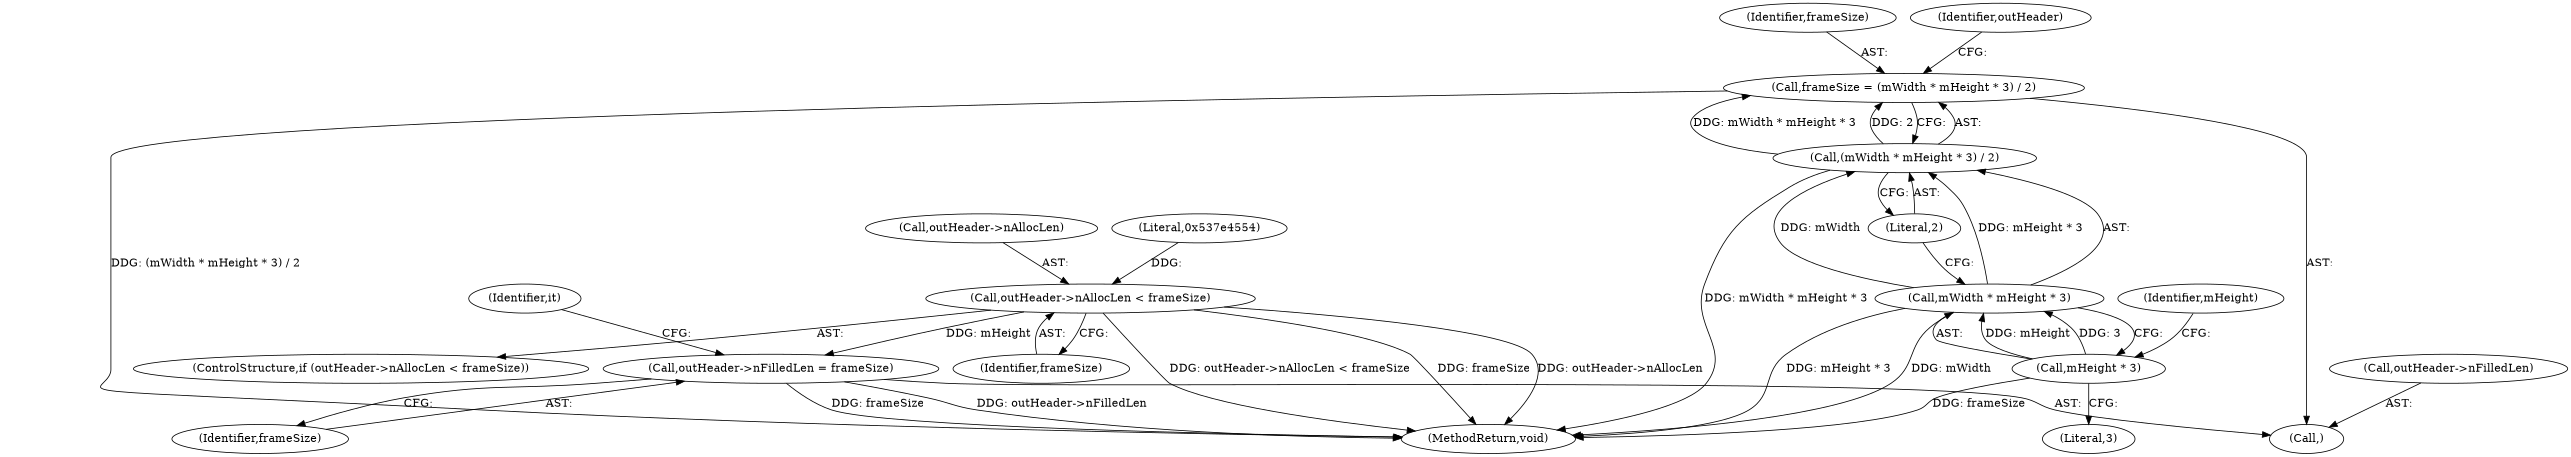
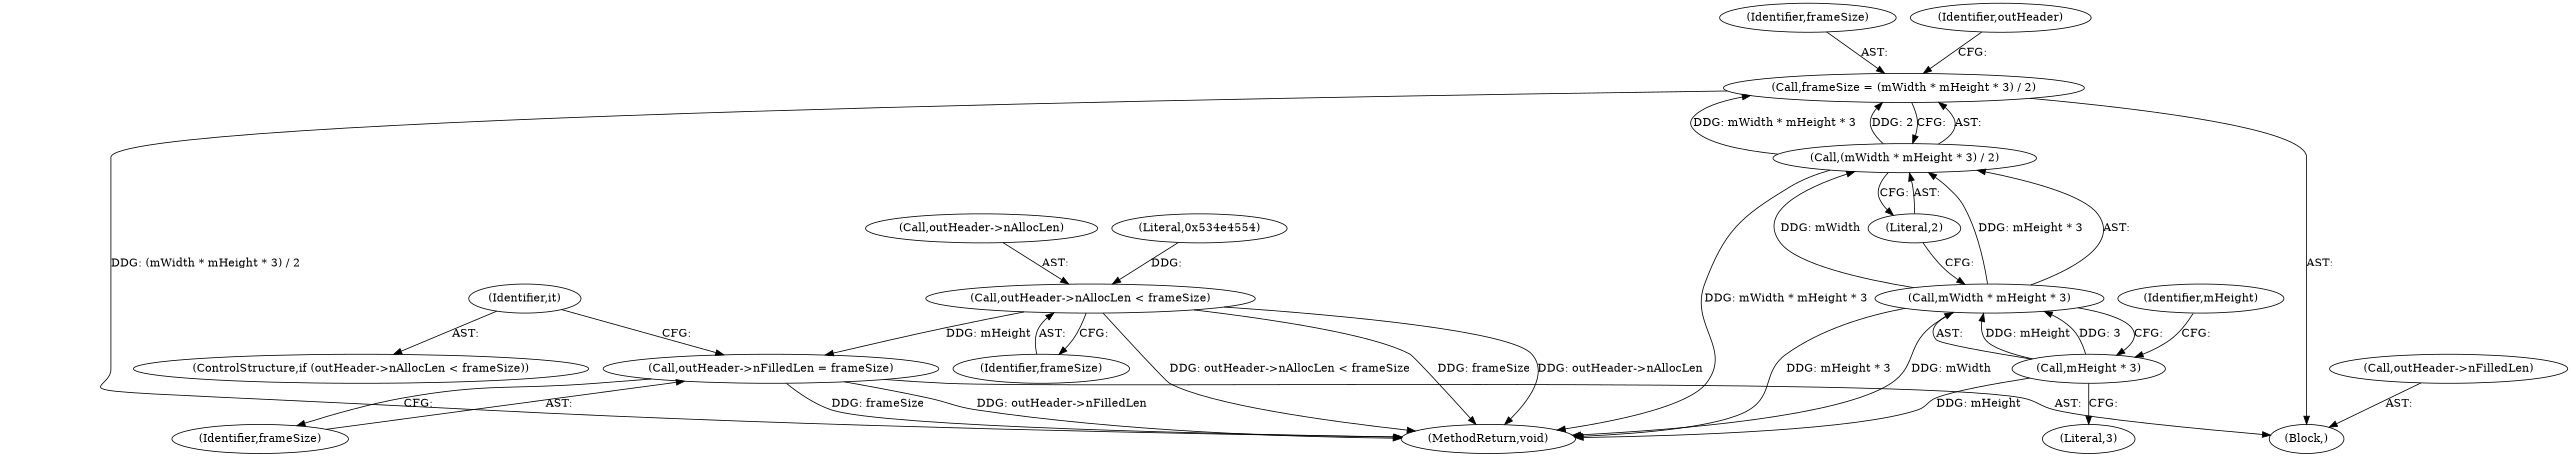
node "(Literal,0x537e4554)": label "(Literal,0x537e4554)" -> "(Literal,0x534e4554)"
edge "(Call,outHeader->nAllocLen < frameSize)" -> "(ControlStructure,if (outHeader->nAllocLen < frameSize))": now "(Identifier,it)" -> "(ControlStructure,if (outHeader->nAllocLen < frameSize))"
edge "(Call,mHeight * 3)" -> "(MethodReturn,void)": label "DDG: frameSize" -> "DDG: mHeight"
node "(Call,)": label "(Call,)" -> "(Block,)"
